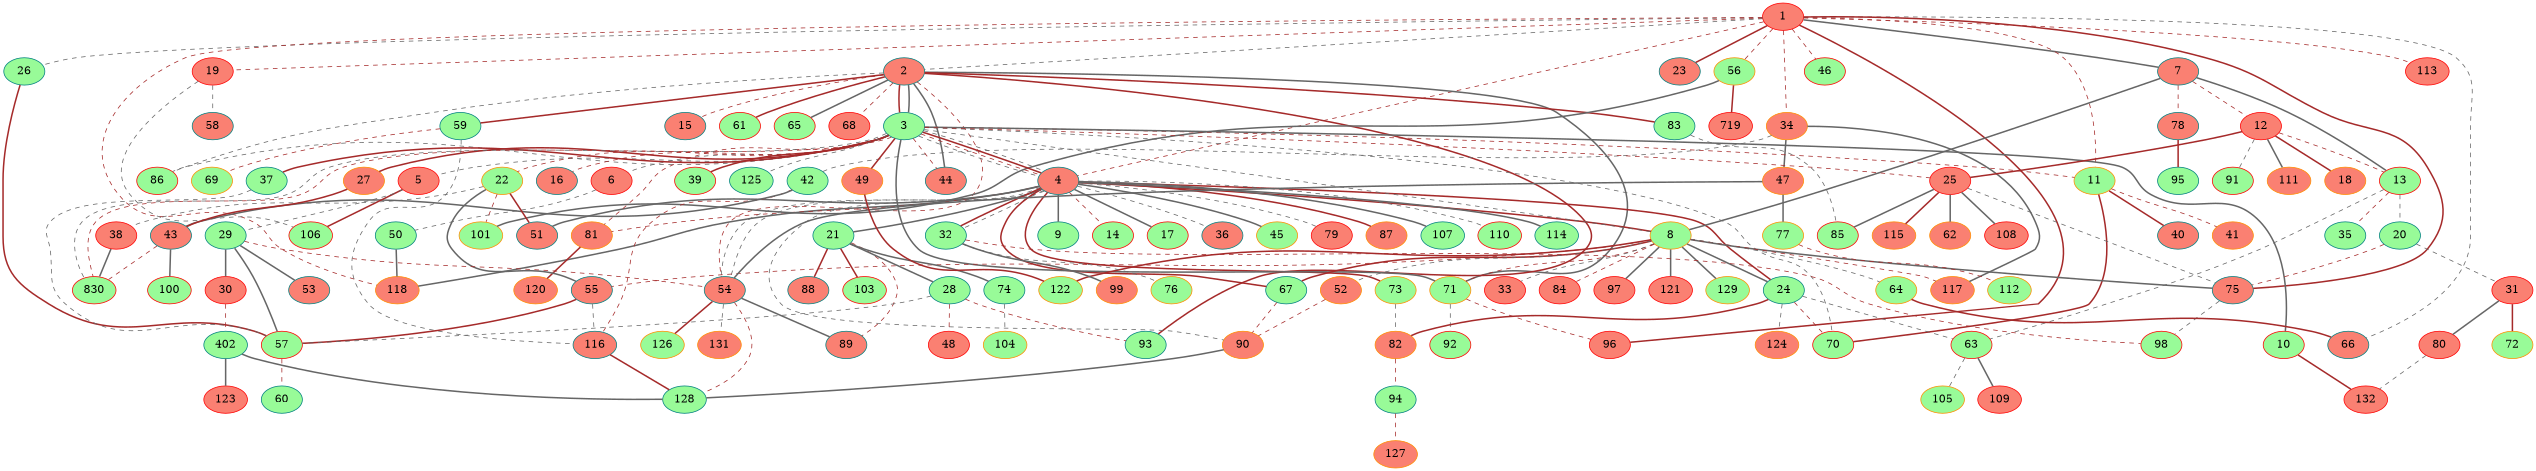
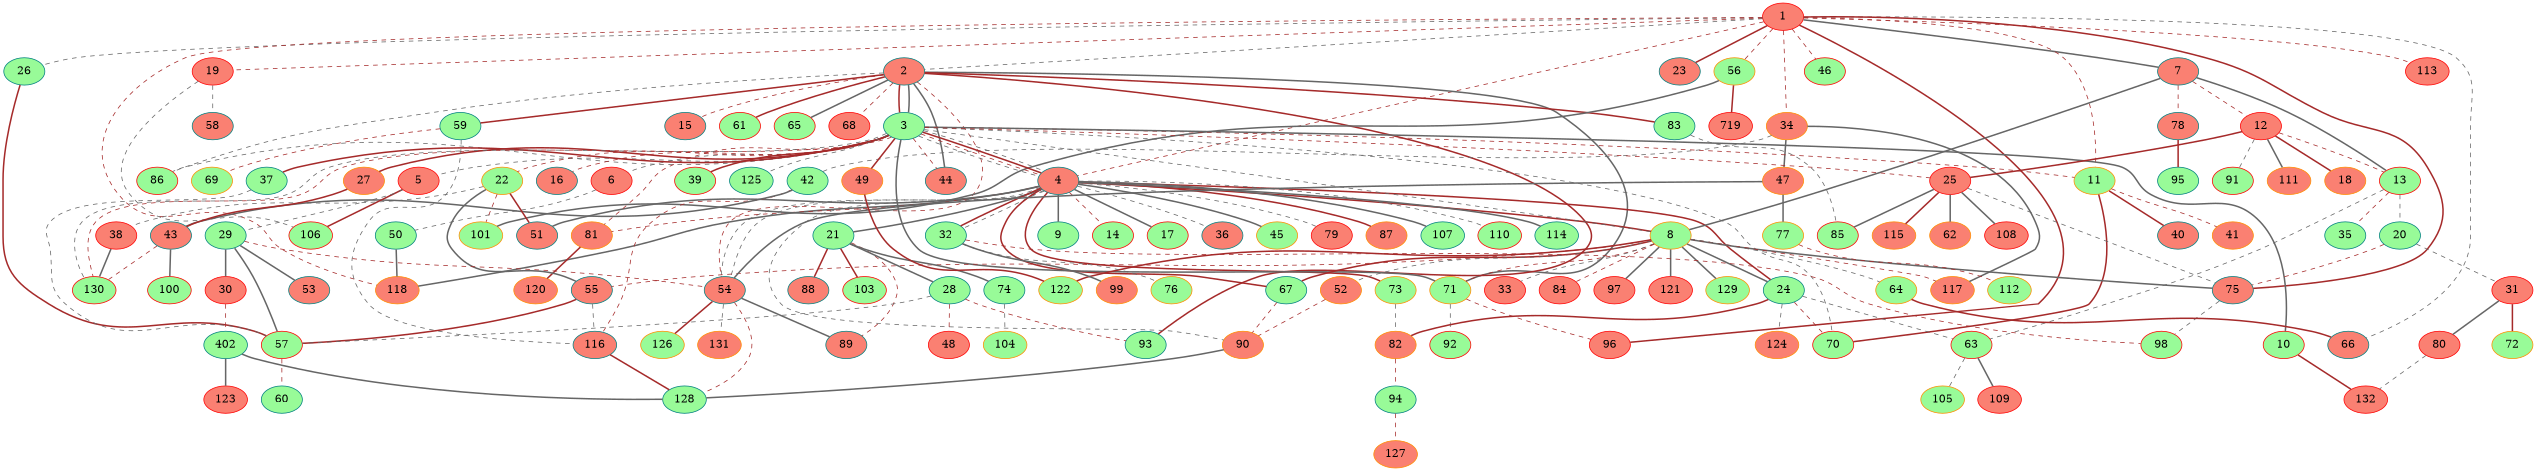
node "830": label "830" -> "130"
